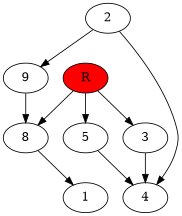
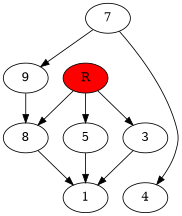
node "2": label "2" -> "7"
edge "3" -> "4": now "3" -> "1"
edge "5" -> "4": now "5" -> "1"
